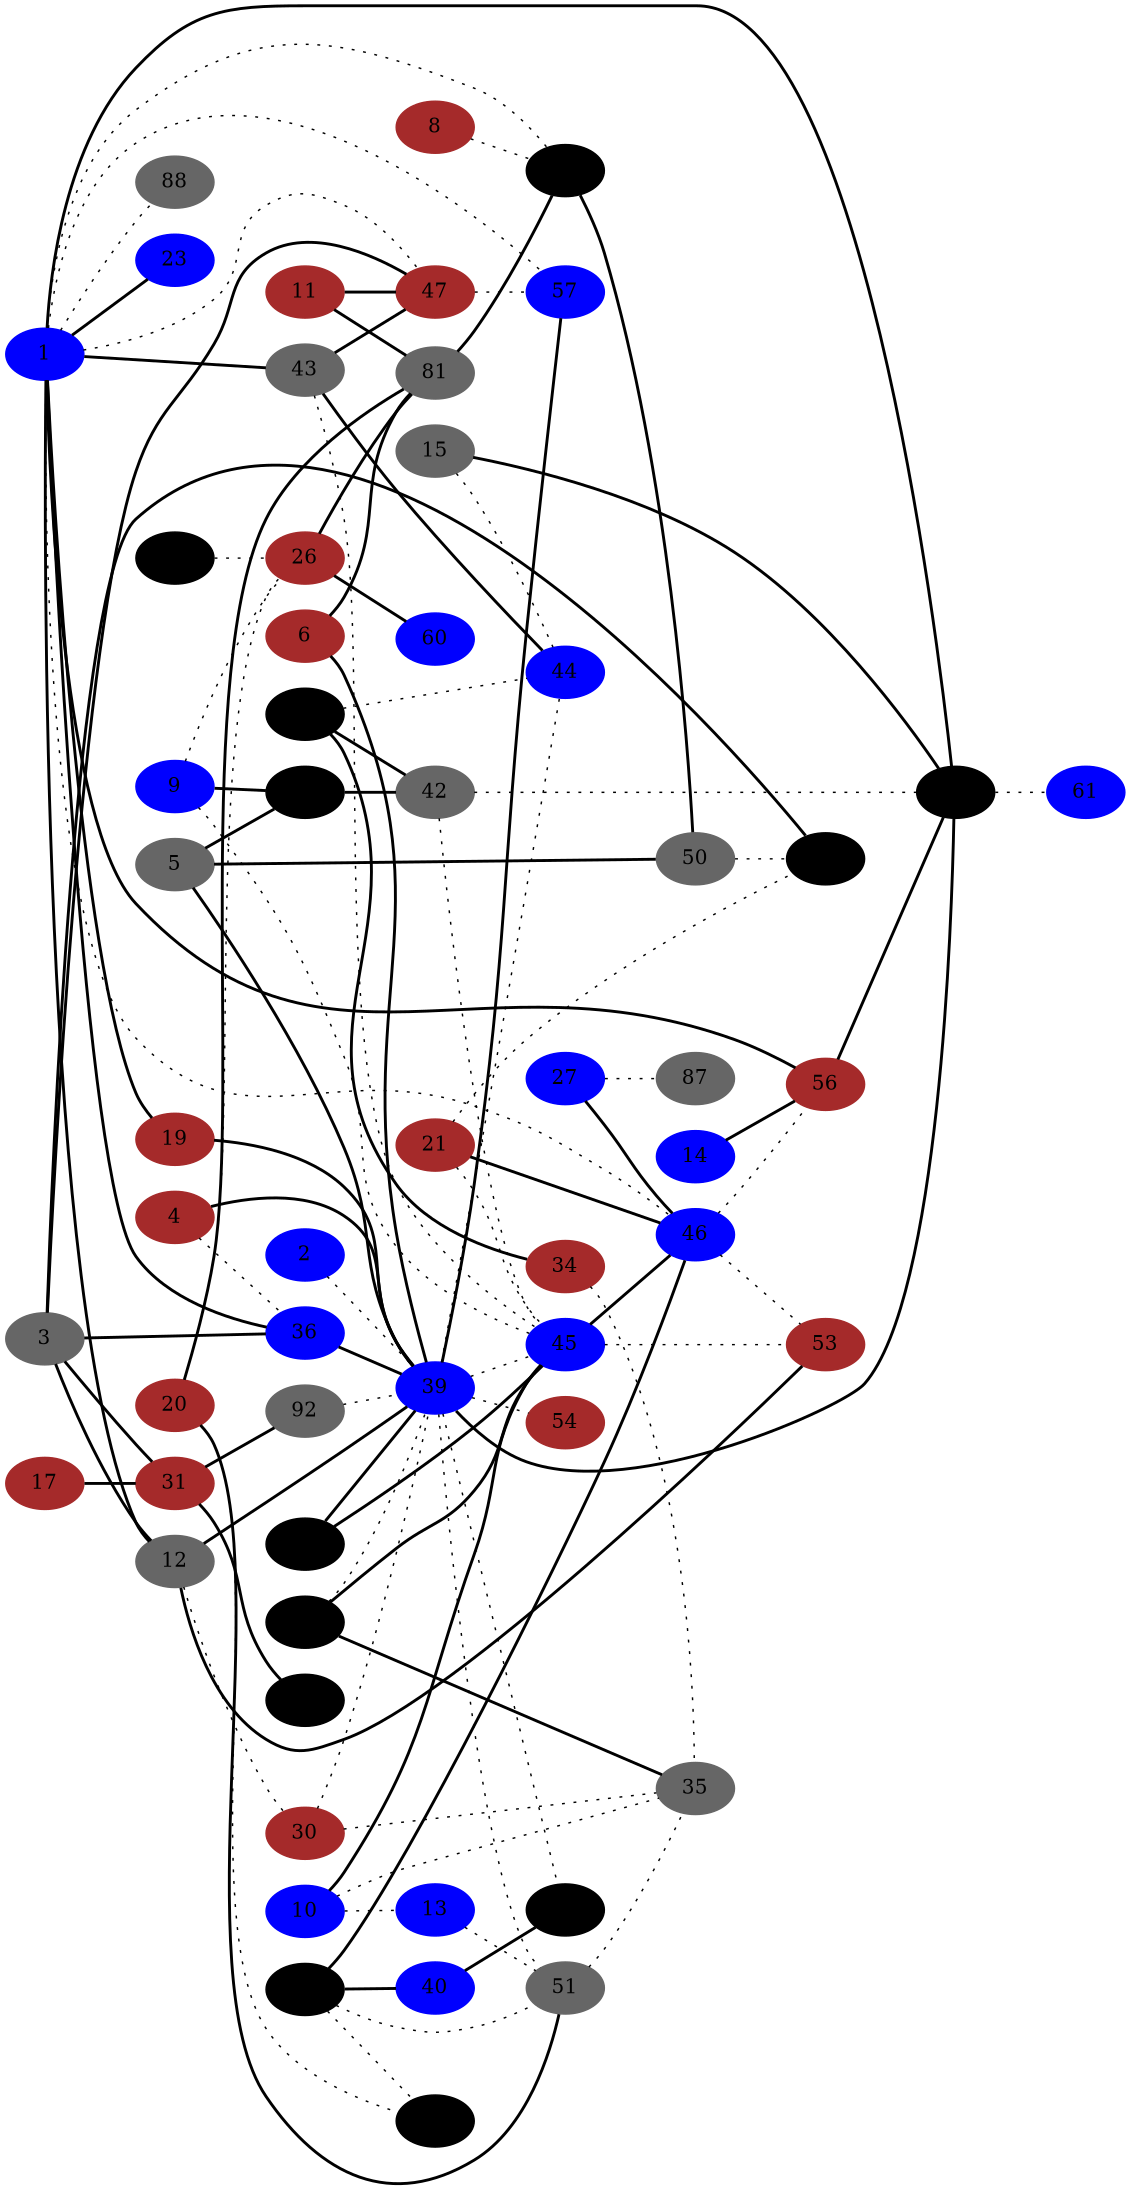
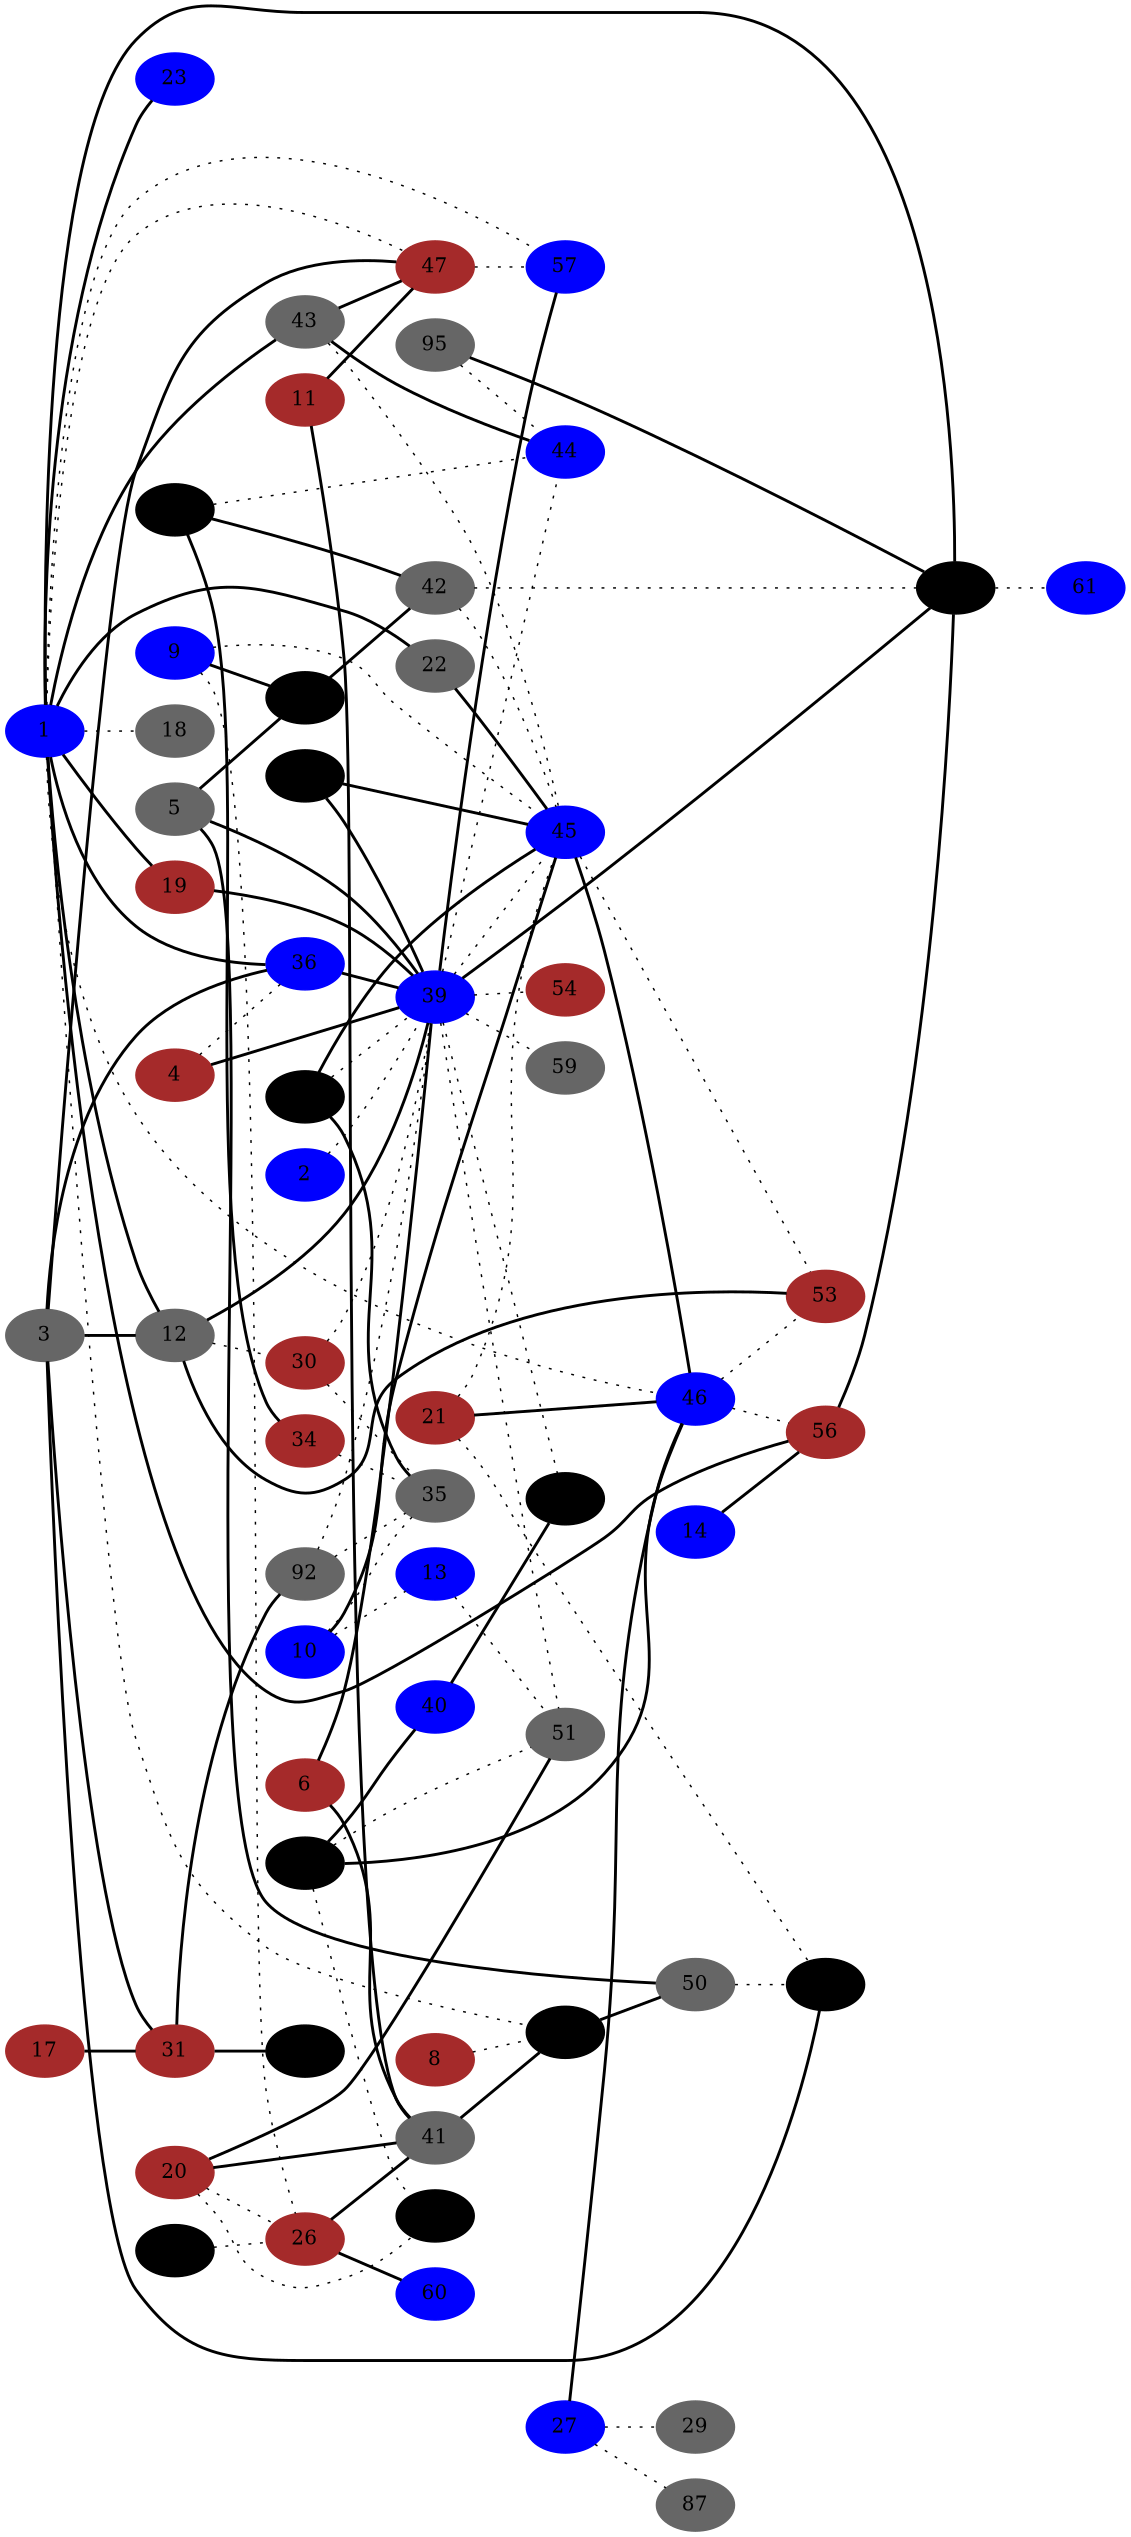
node "88": label "88" -> "18"
node "81": label "81" -> "41"
node "15": label "15" -> "95"
node "22": added
node "59": added
edge "35" -- "51": now "35" -- "92"
node "29": added
